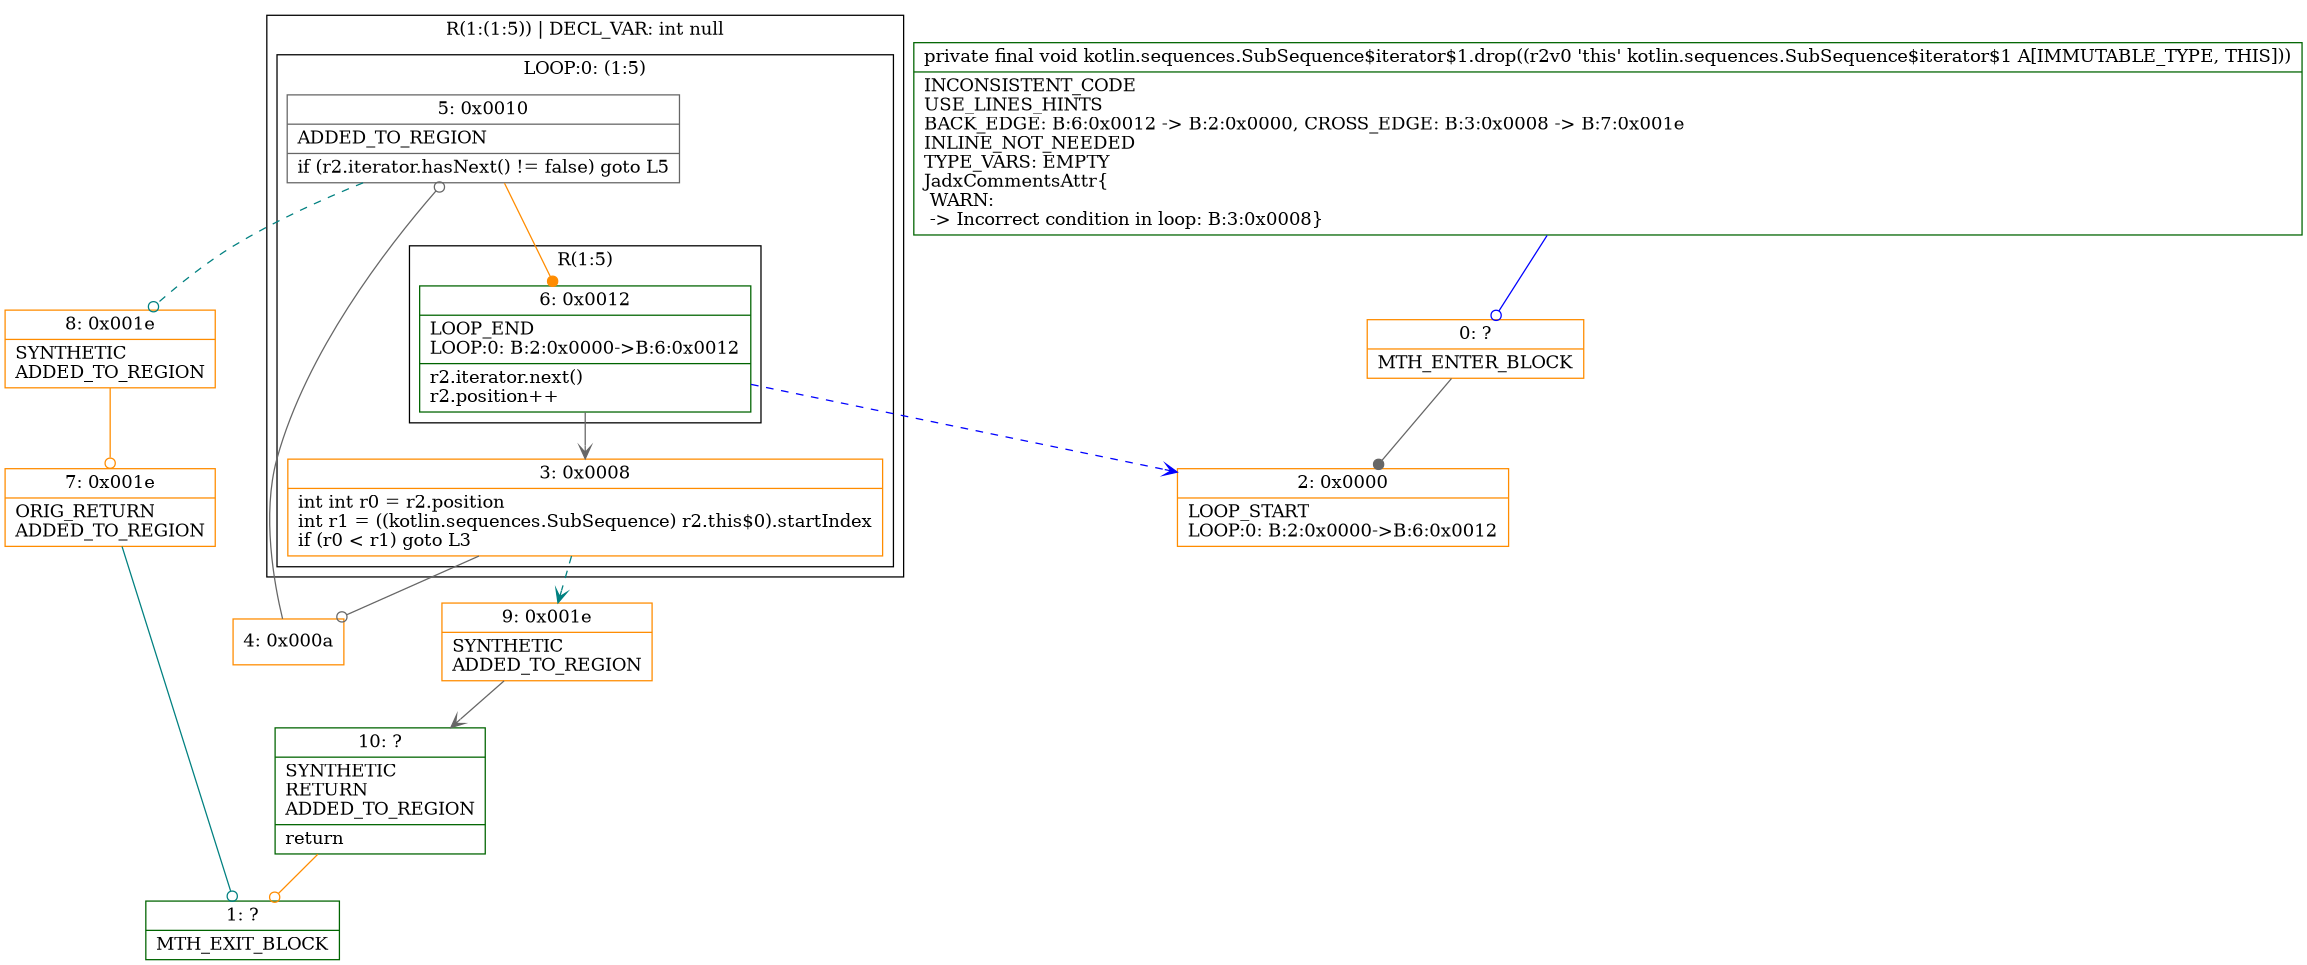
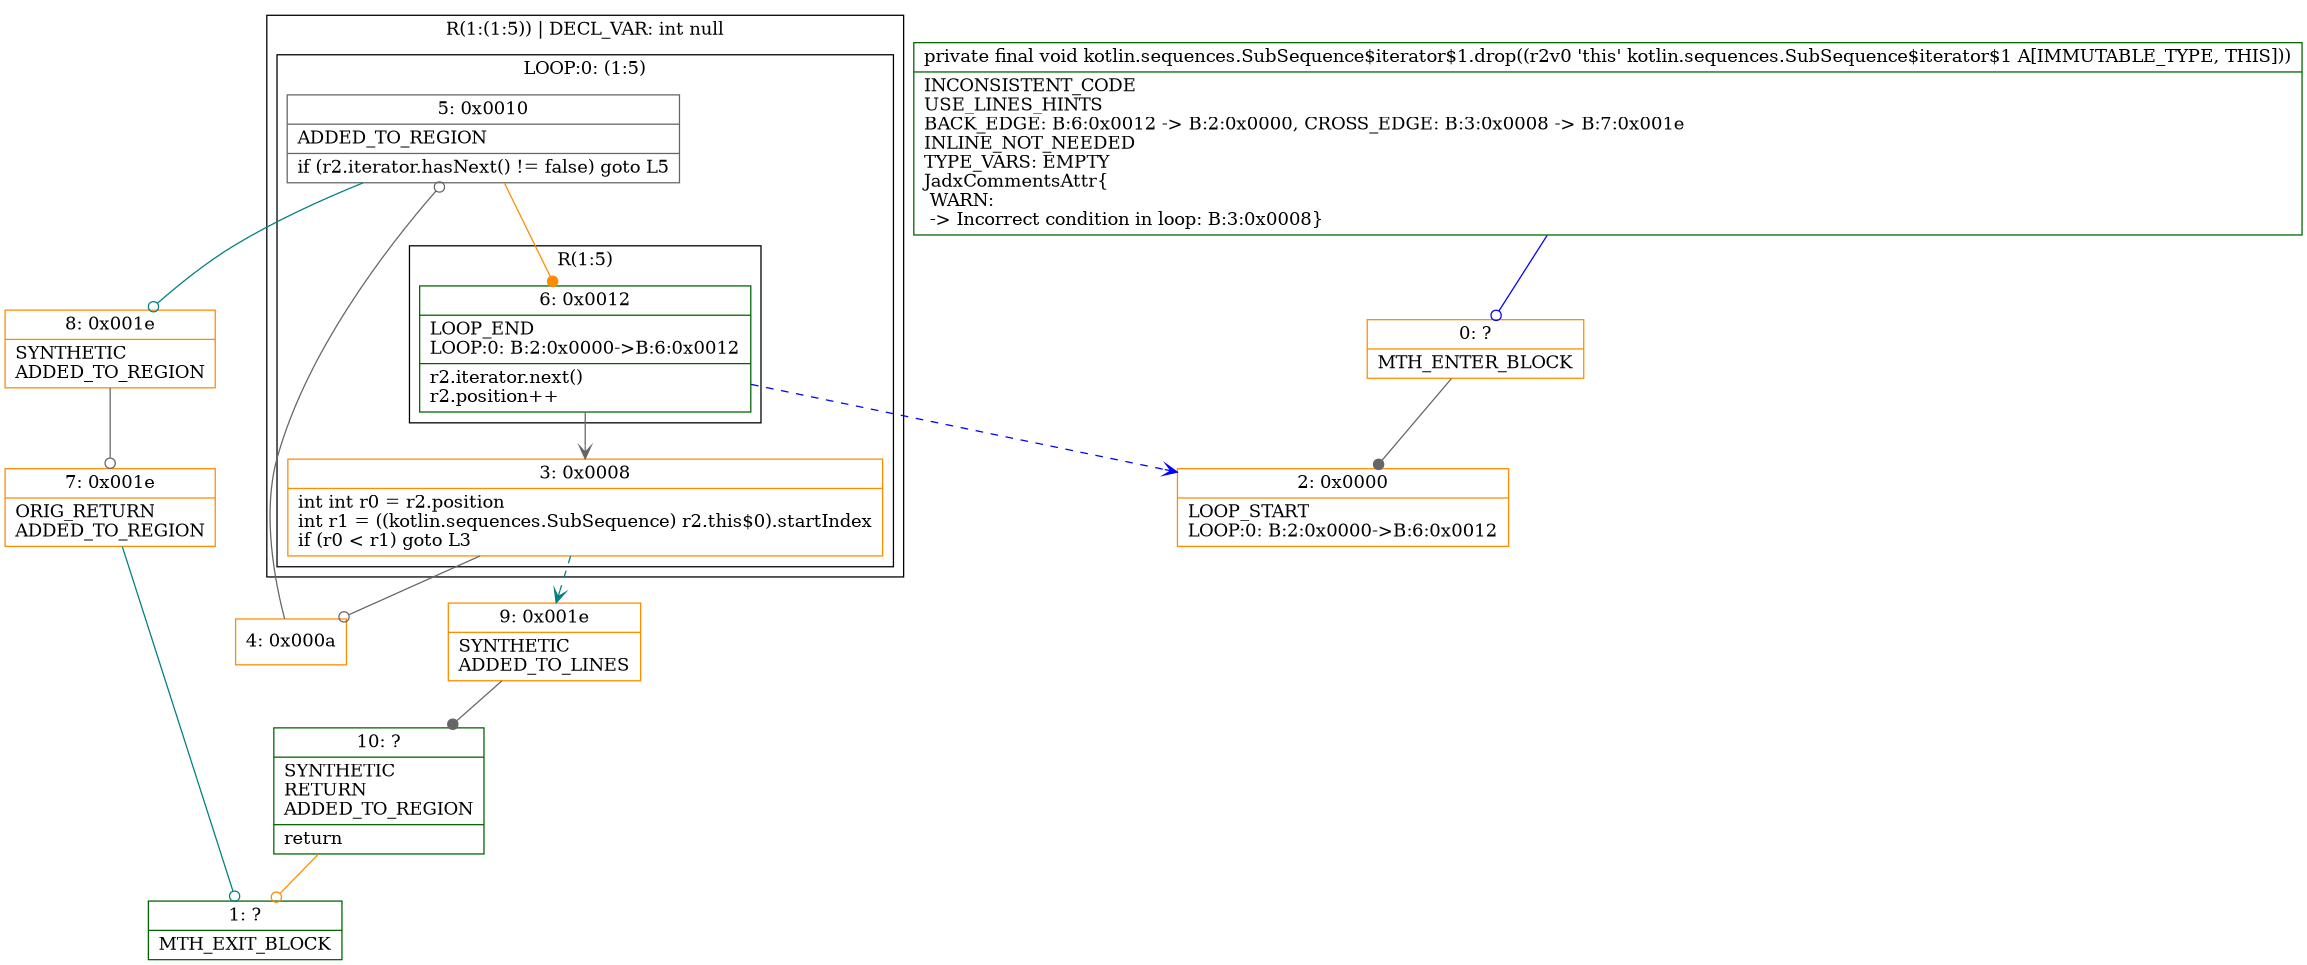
edge "5: 0x0010" -> "8: 0x001e": style dashed -> solid
edge "8: 0x001e" -> "7: 0x001e": color darkorange -> gray40
node "9: 0x001e": text "ADDED_TO_REGION" -> "ADDED_TO_LINES"
edge "9: 0x001e" -> "10: ?": arrowhead vee -> dot
